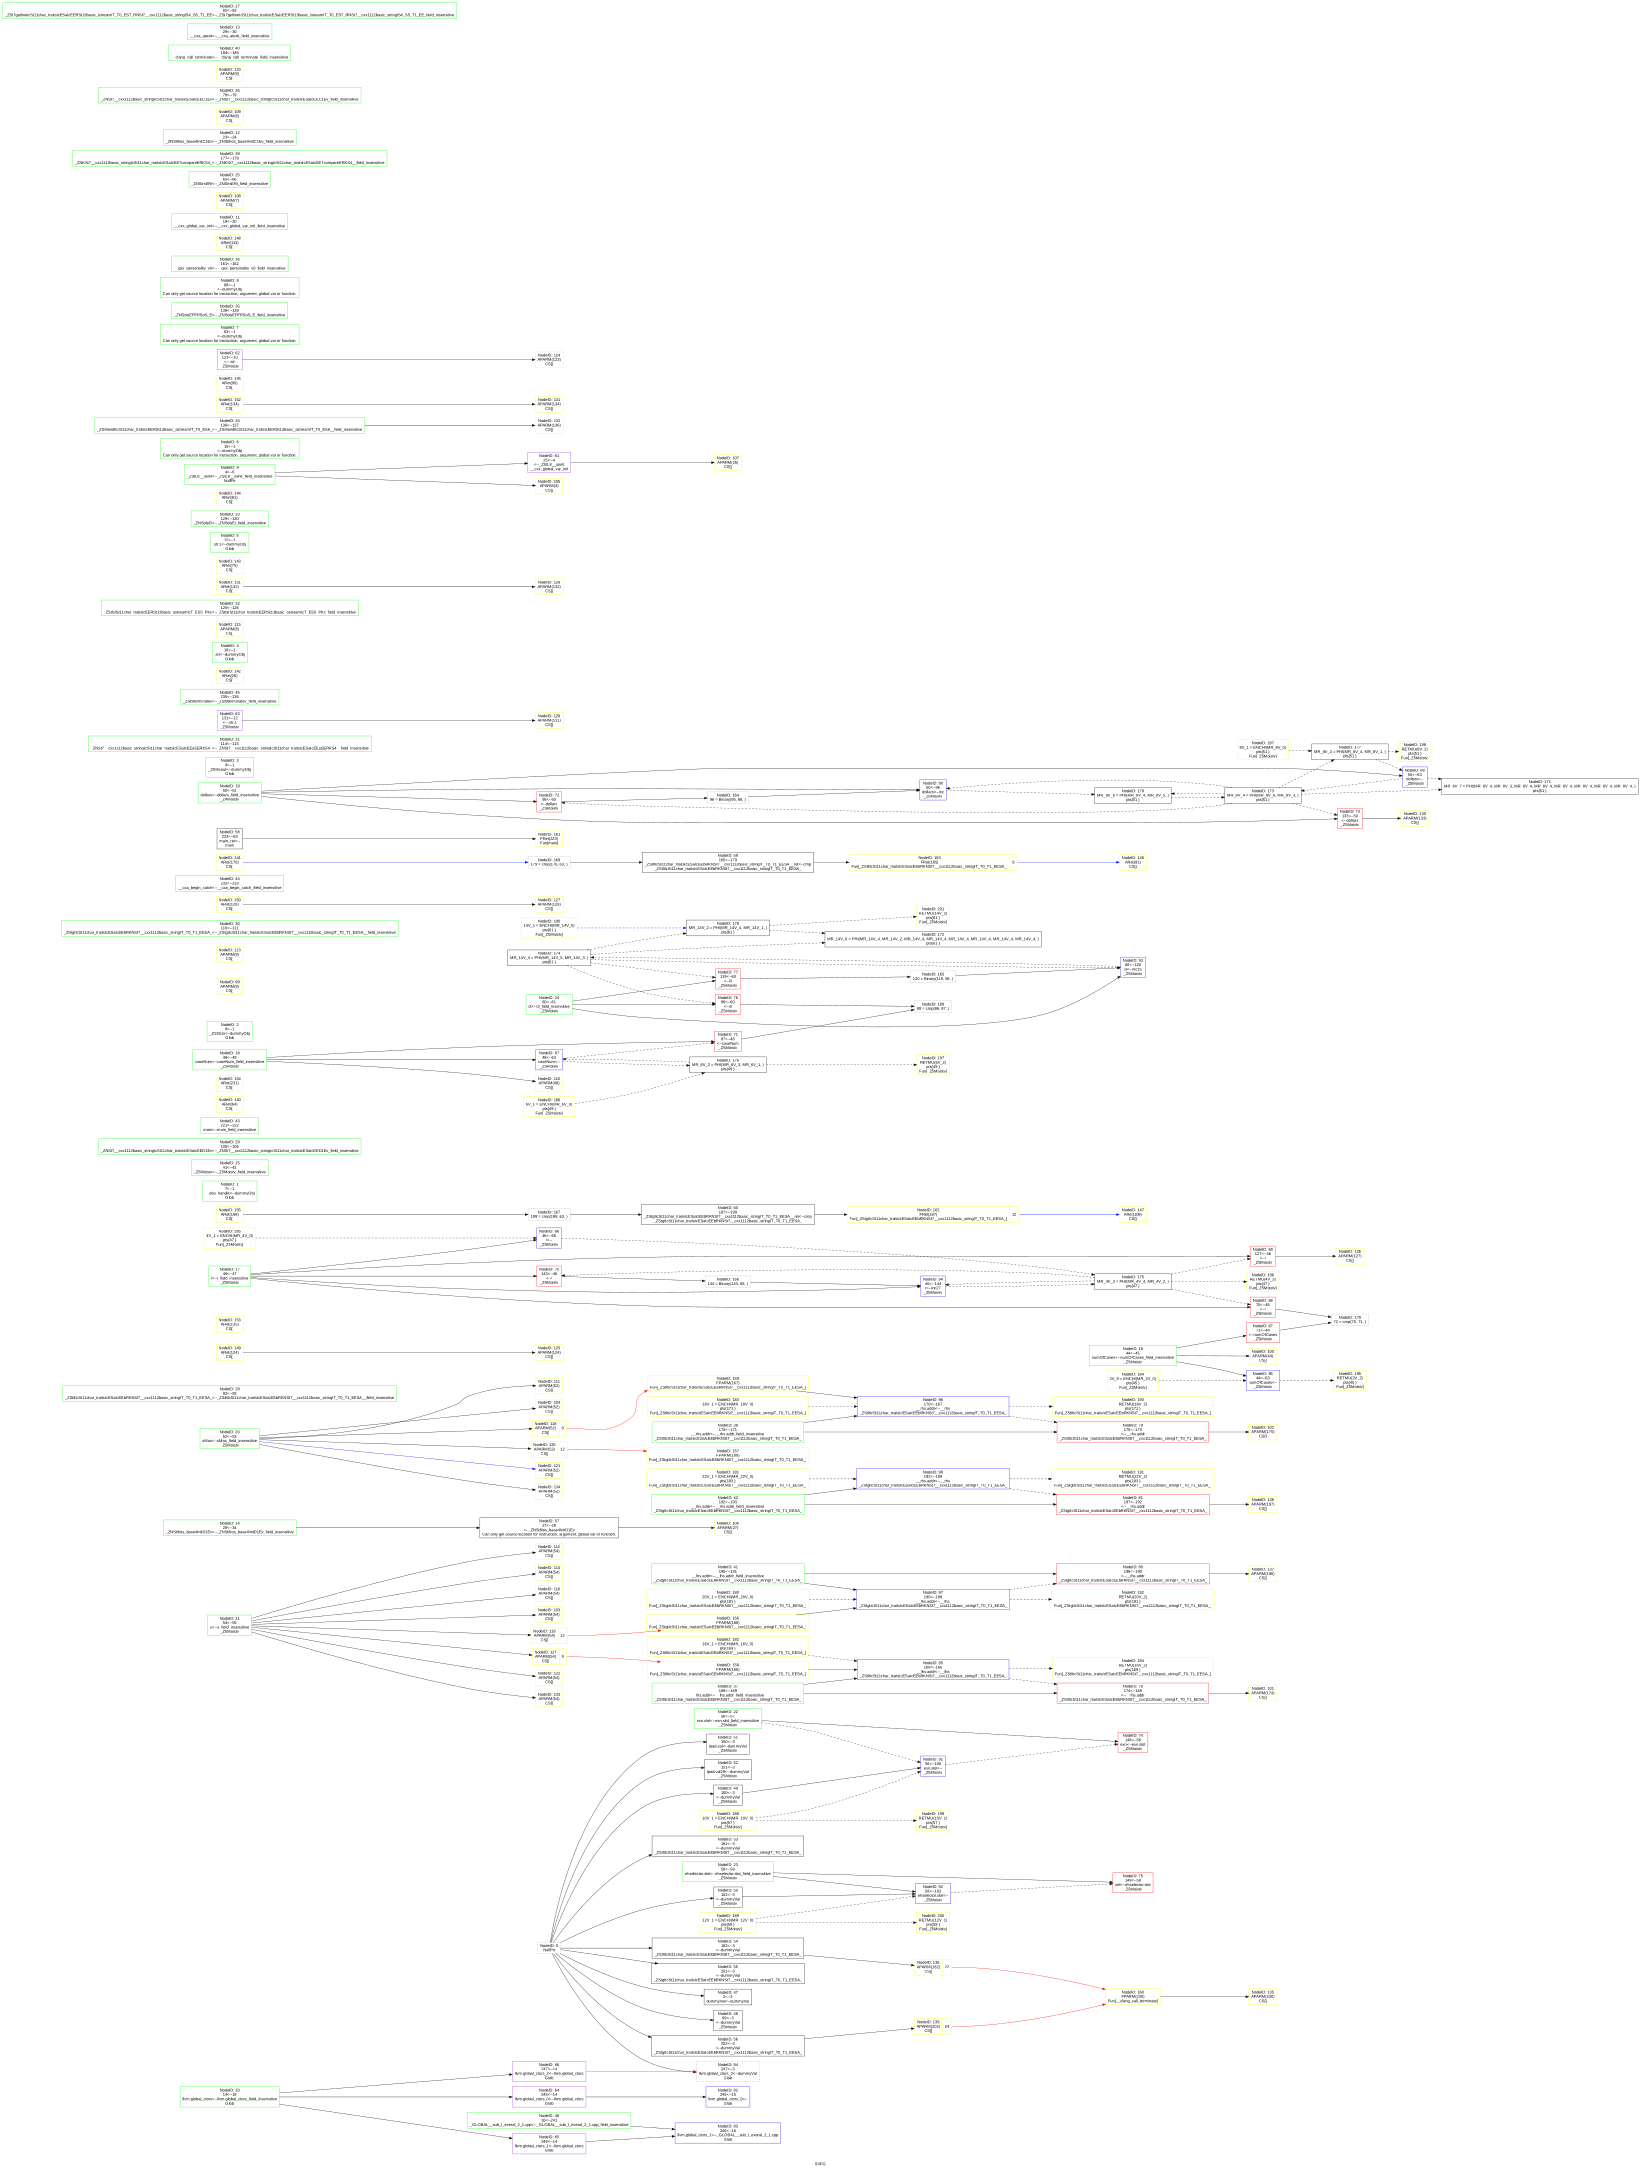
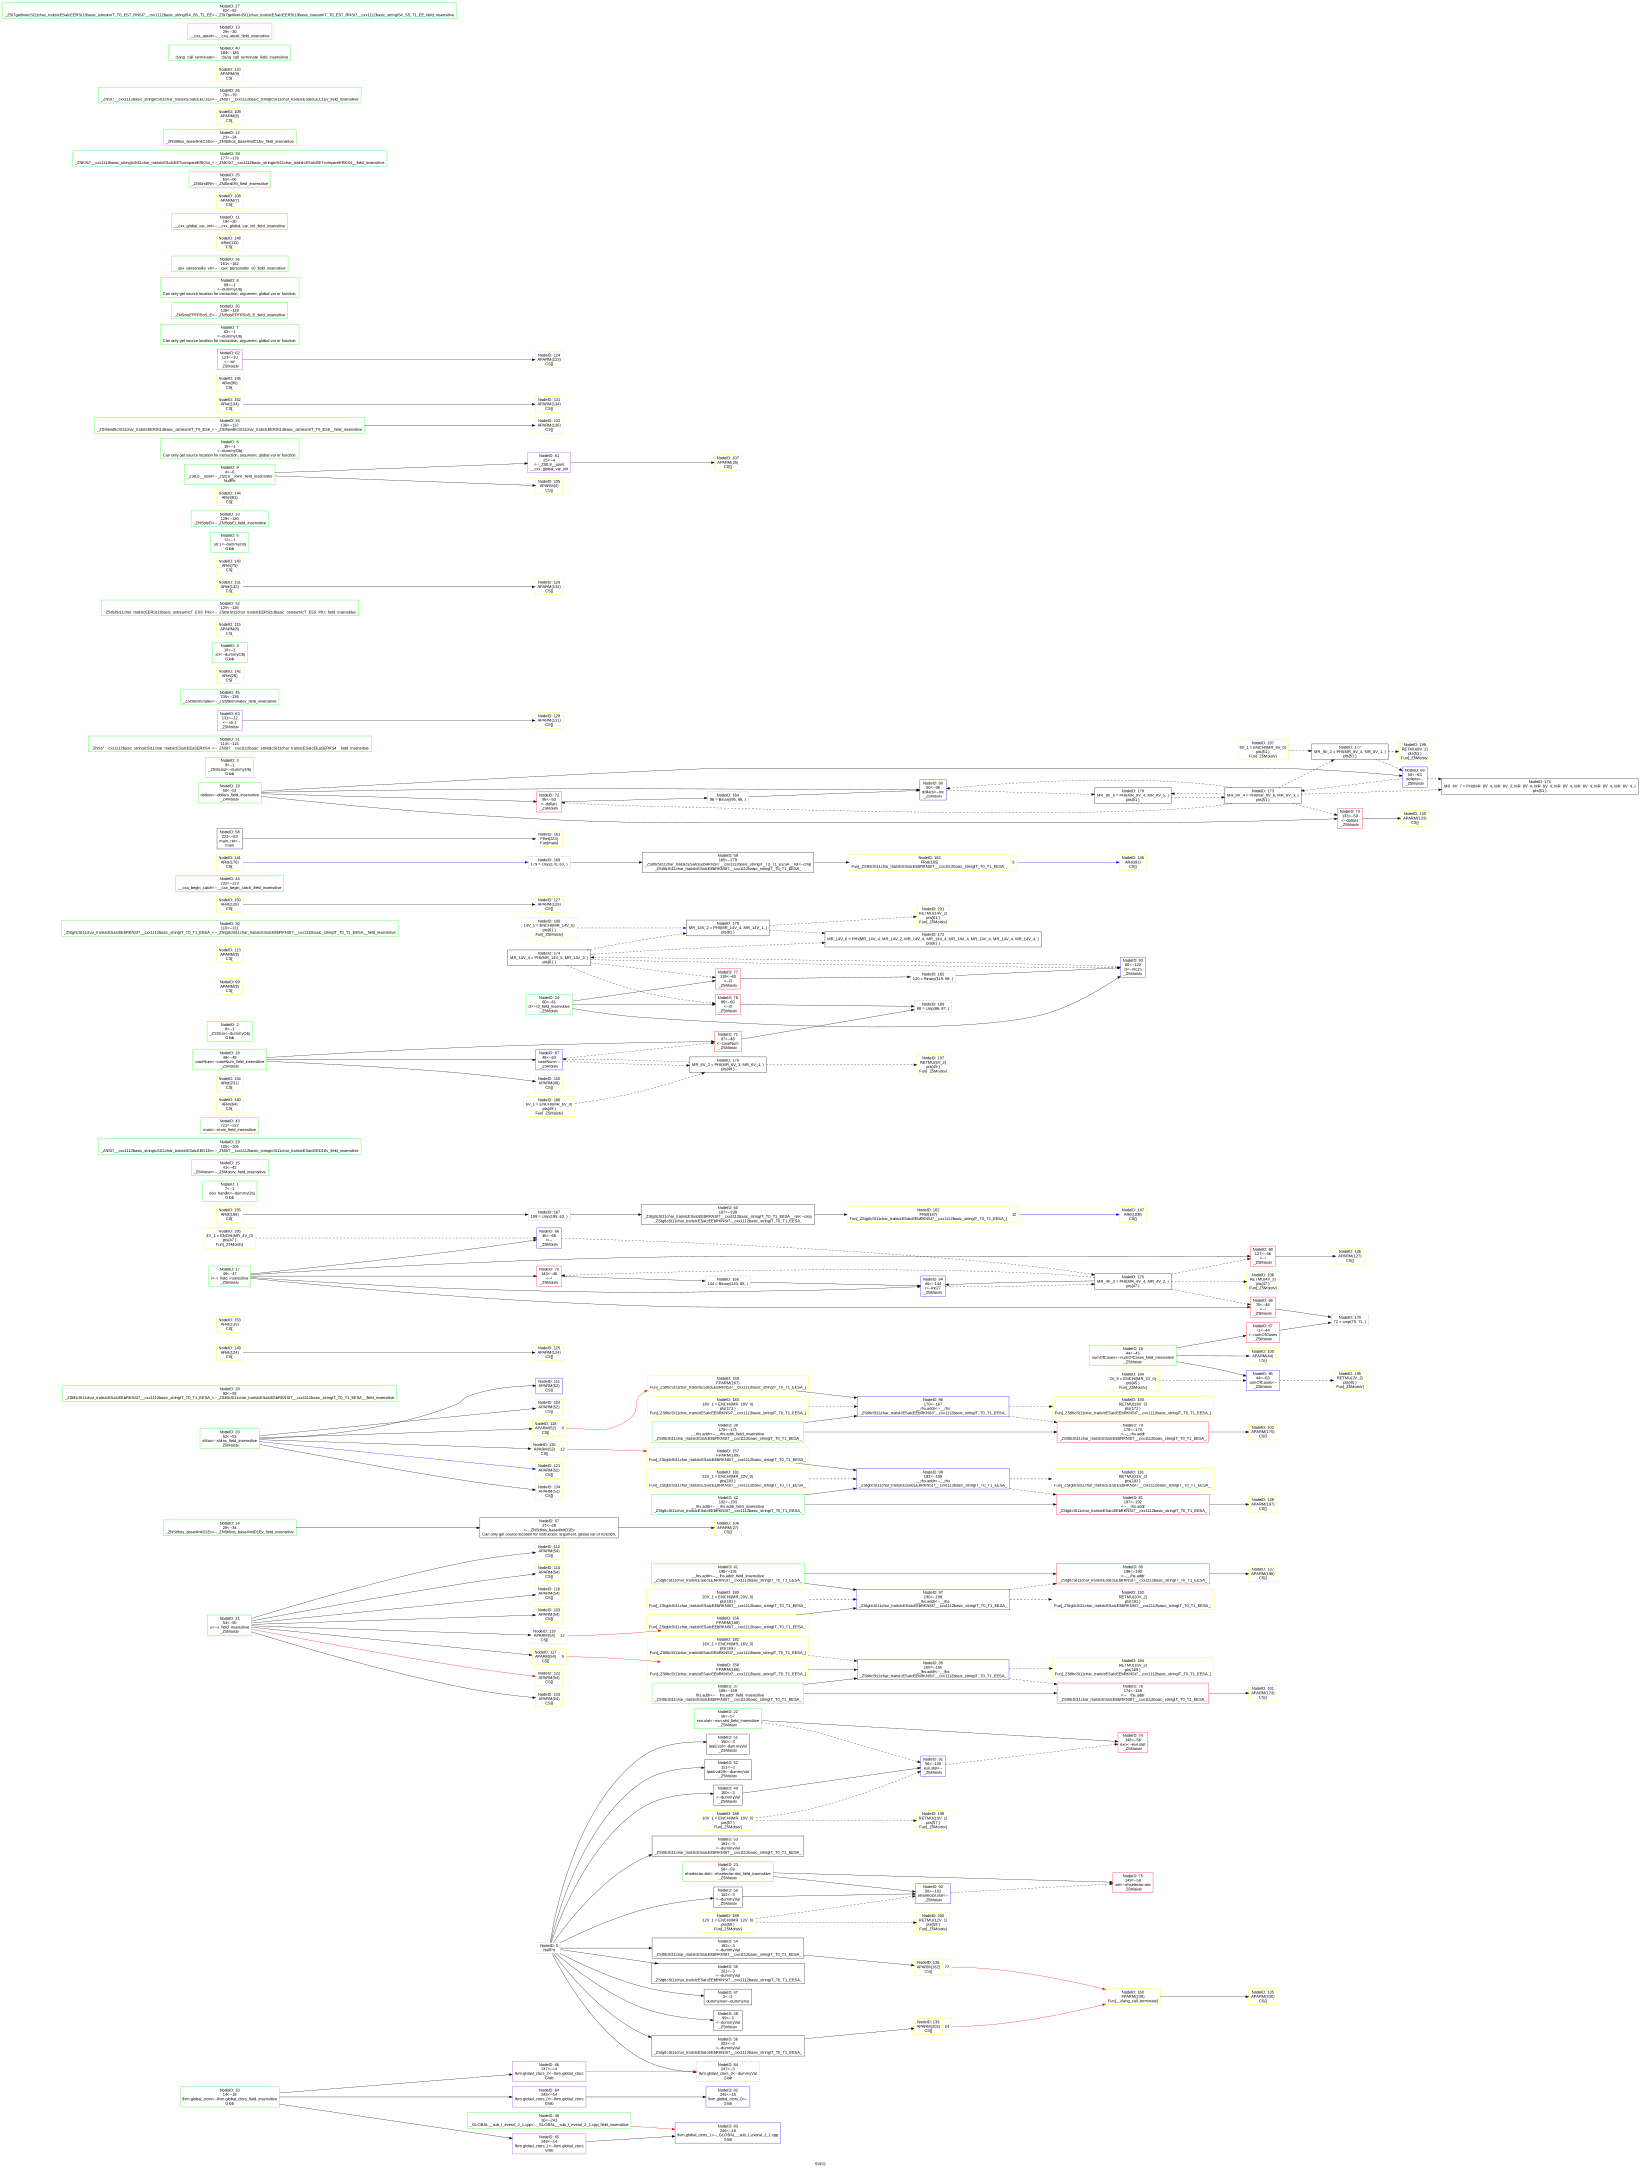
edge "NodeID: 175" -> "NodeID: 94": style dashed -> solid
node "NodeID: 111": color yellow -> blue
edge "NodeID: 157" -> "NodeID: 98": added
edge "NodeID: 21" -> "NodeID: 122": color black -> red
edge "NodeID: 46" -> "NodeID: 83": color black -> red
